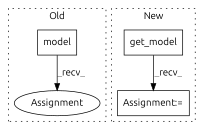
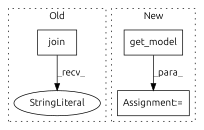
node "model": label "model" -> "join"
edge "get_model" -> "Assignment:=": label "_recv_" -> "_para_"
node "Assignment": label "Assignment" -> "StringLiteral"
